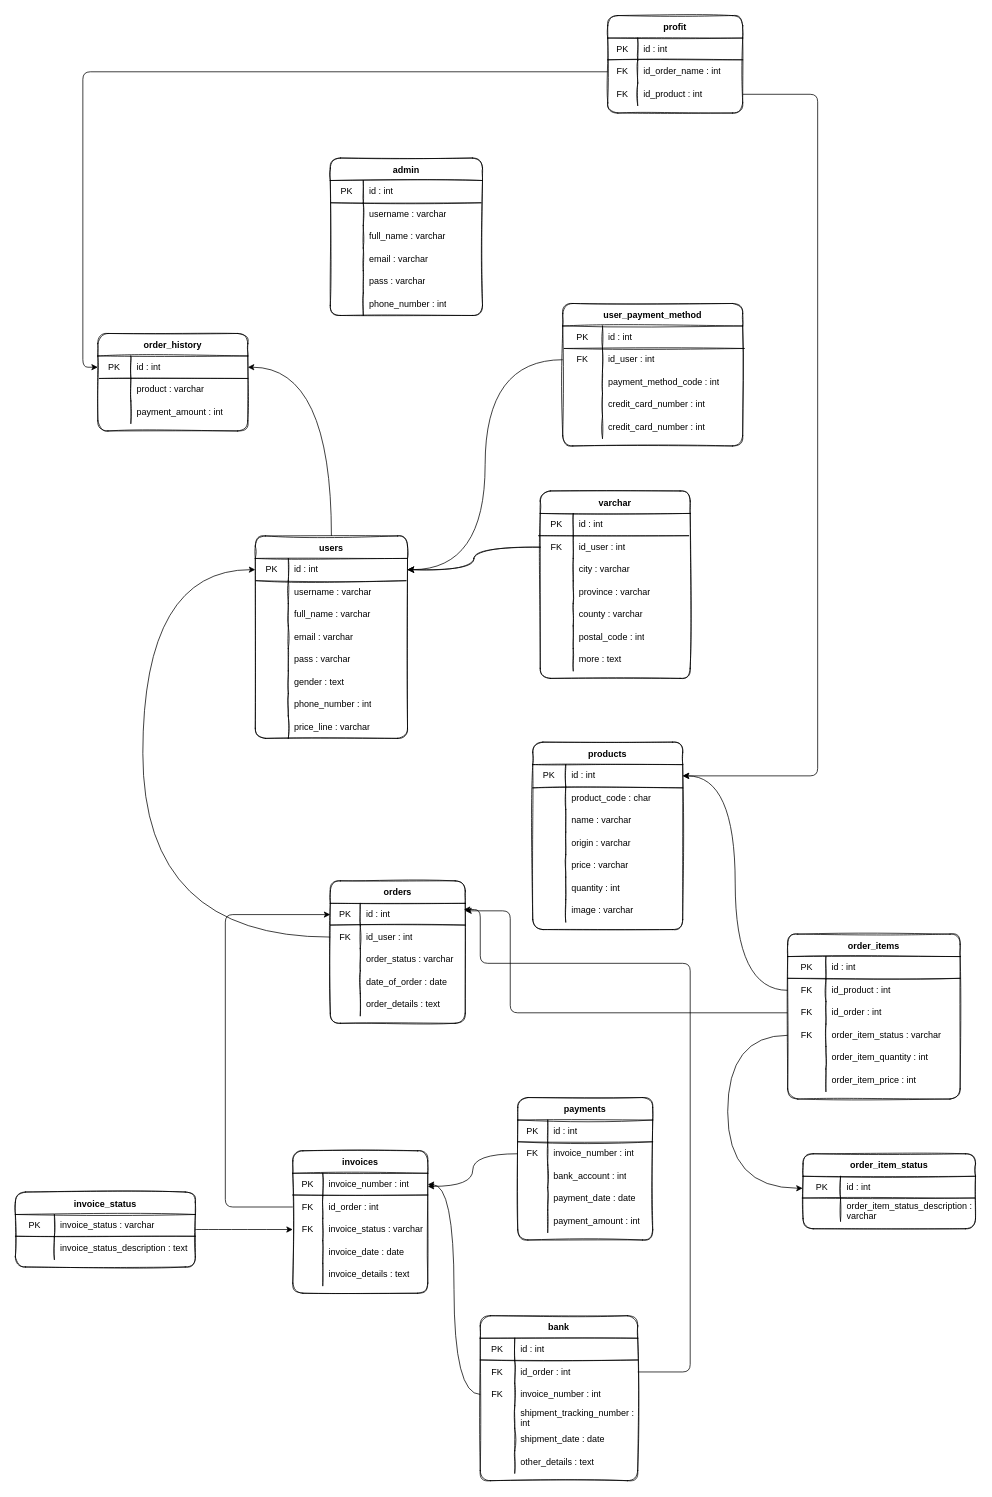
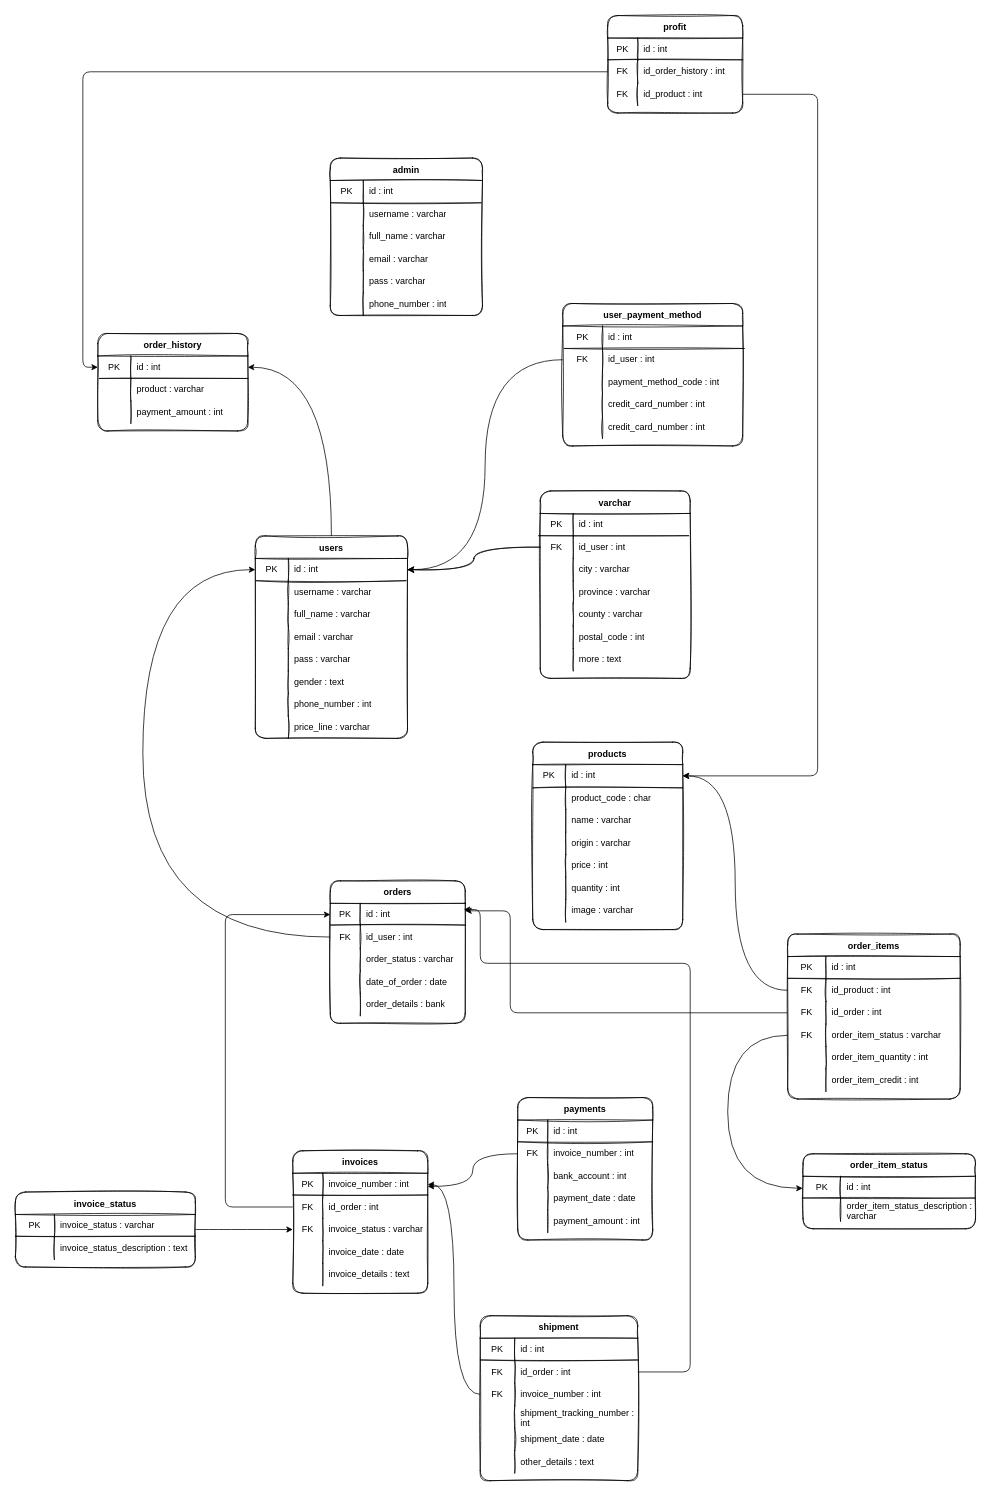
node "id_order_name : int": label "id_order_name : int" -> "id_order_history : int"
node "price : varchar": label "price : varchar" -> "price : int"
node "order_details : text": label "order_details : text" -> "order_details : bank"
node "order_item_price : int": label "order_item_price : int" -> "order_item_credit : int"
node "bank": label "bank" -> "shipment"
